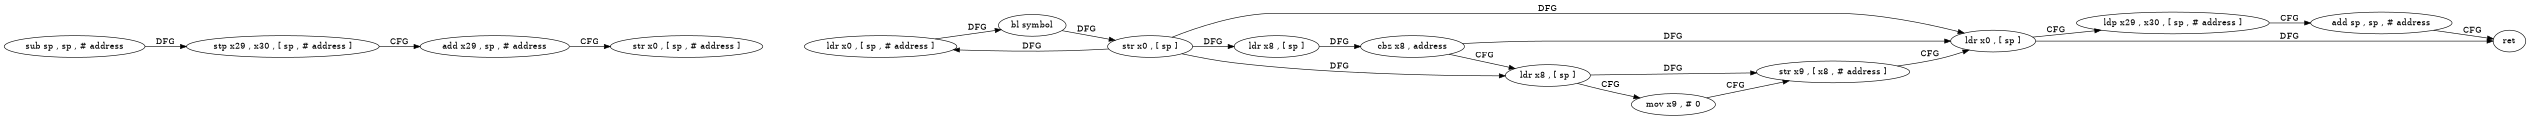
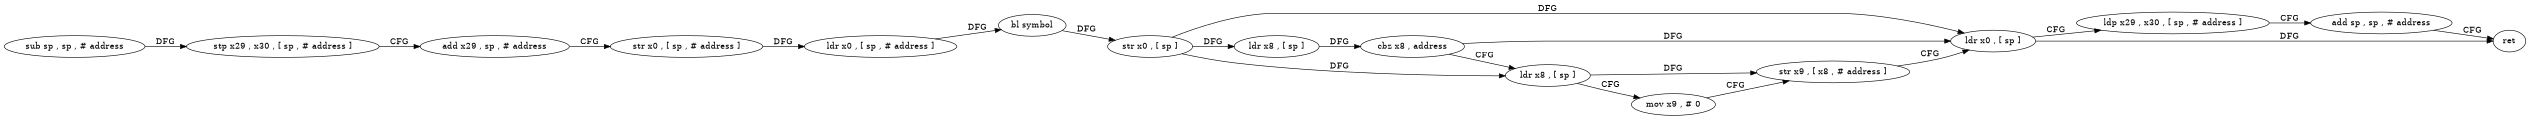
edge "str x0 , [ sp ]" -> "ldr x0 , [ sp , # address ]": now "str x0 , [ sp , # address ]" -> "ldr x0 , [ sp , # address ]"
